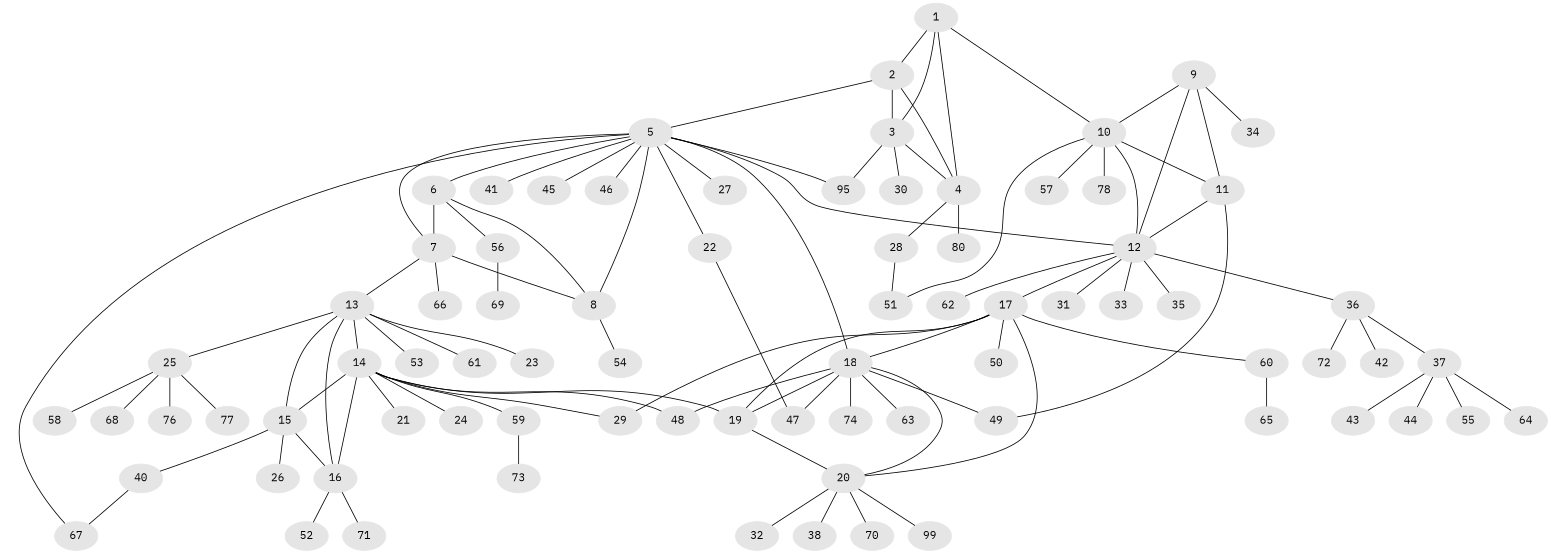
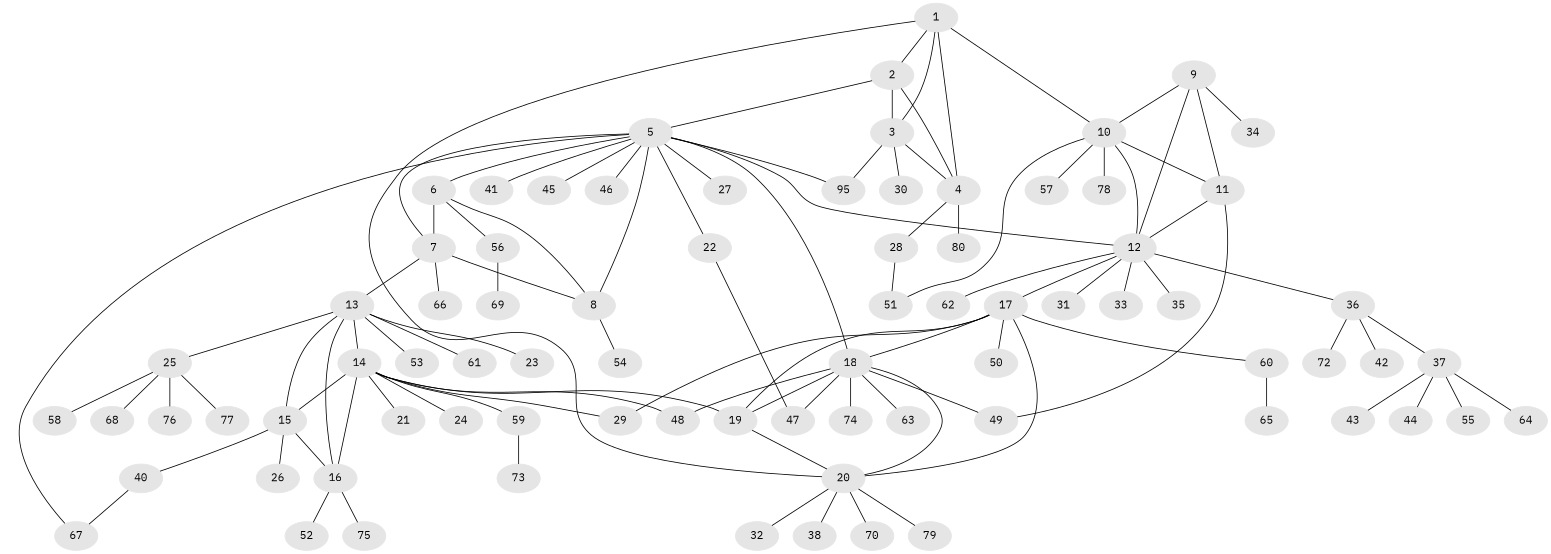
edge "1" -- "20": added
node "71": label "71" -> "75"
node "99": label "99" -> "79"
